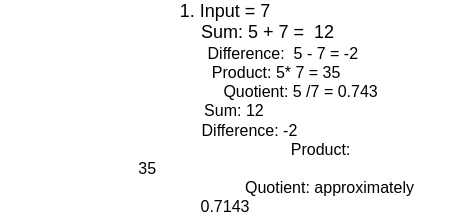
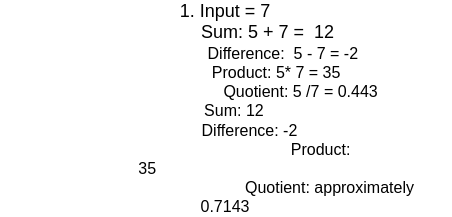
node "1. Input = 7 Sum: 5 + 7 = 12 Difference: 5 - 7 = -2 Product: 5* 7 = 35 Quotient: 5 /7 = 0.743 Sum: 12 Difference: -2 Product: 35 Quotient: approximately 0.7143": label "1. Input = 7 Sum: 5 + 7 = 12 Difference: 5 - 7 = -2 Product: 5* 7 = 35 Quotient: 5 /7 = 0.743 Sum: 12 Difference: -2 Product: 35 Quotient: approximately 0.7143" -> "1. Input = 7 Sum: 5 + 7 = 12 Difference: 5 - 7 = -2 Product: 5* 7 = 35 Quotient: 5 /7 = 0.443 Sum: 12 Difference: -2 Product: 35 Quotient: approximately 0.7143"
